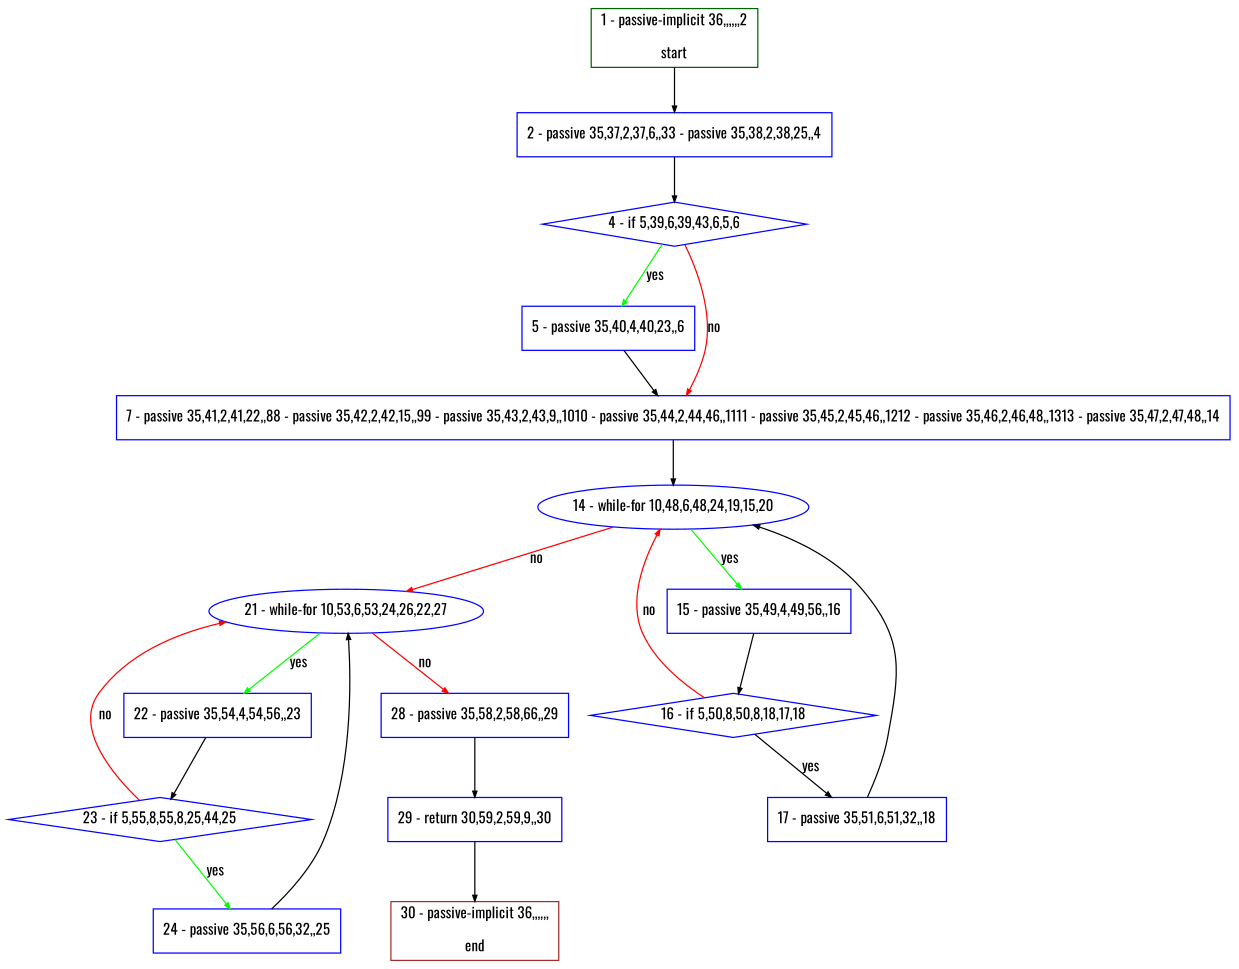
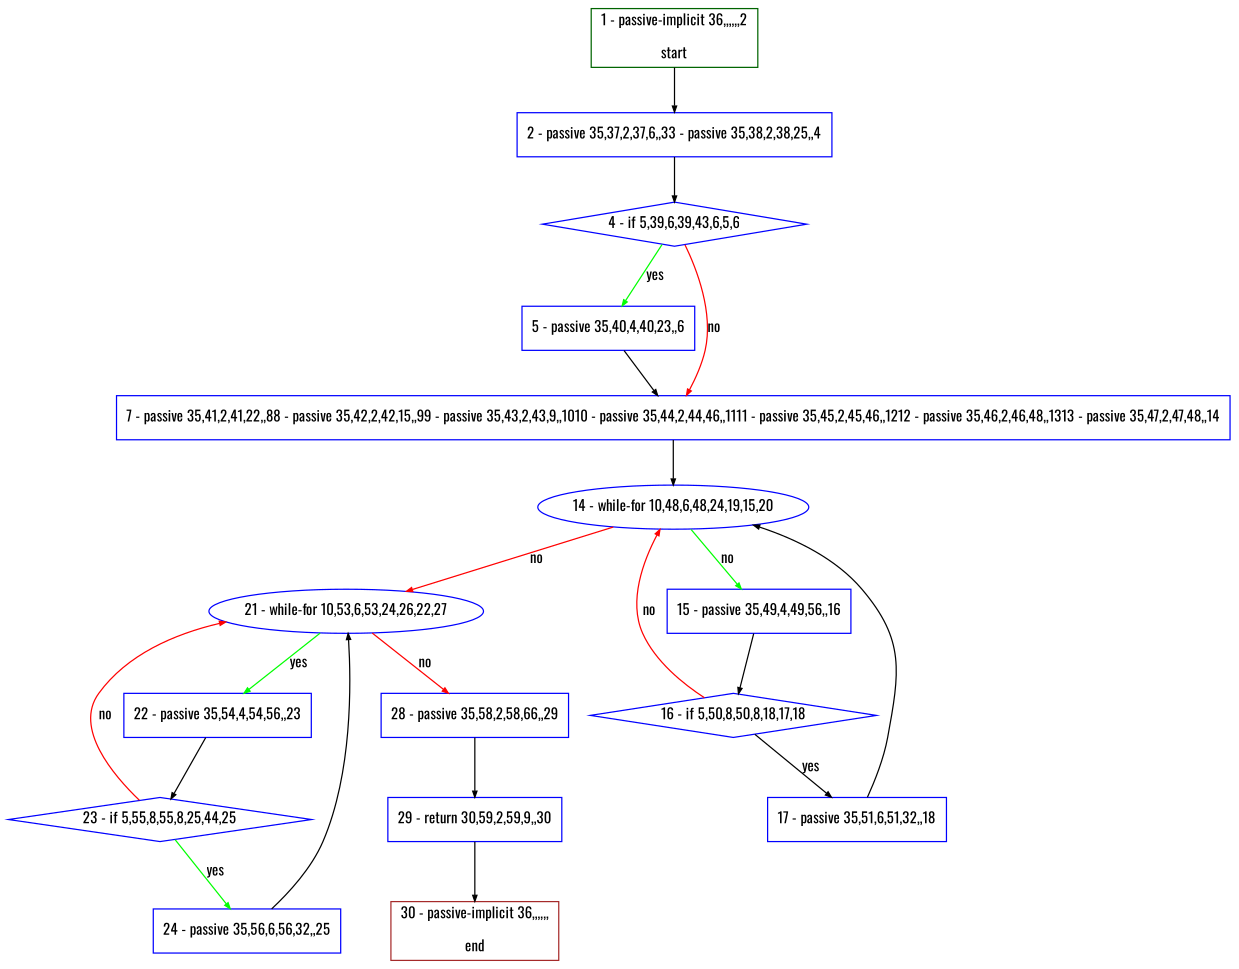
edge "14 - while-for 10,48,6,48,24,19,15,20" -> "15 - passive 35,49,4,49,56,,16": label "yes" -> "no"
